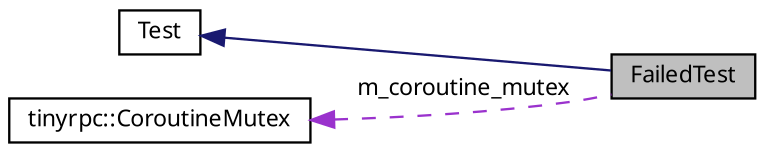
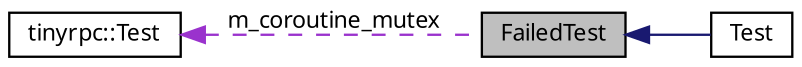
edge "FailedTest" -> "Test": reversed
node "tinyrpc::CoroutineMutex": label "tinyrpc::CoroutineMutex" -> "tinyrpc::Test"
